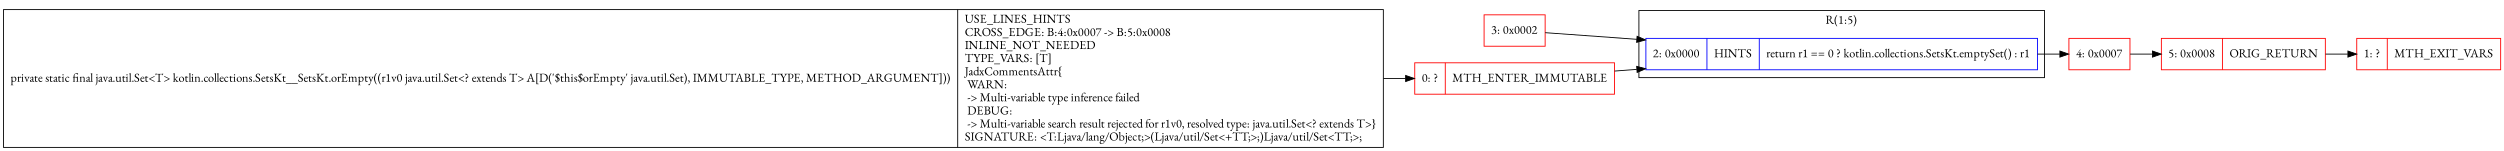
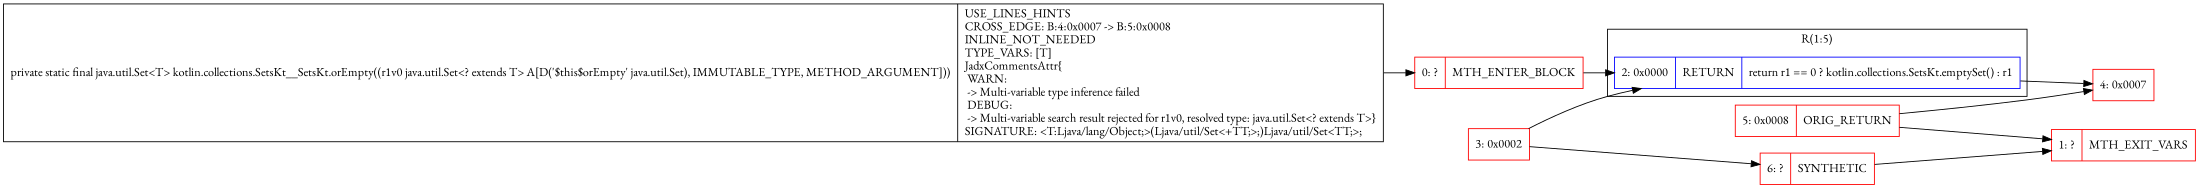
node "2: 0x0000": text "HINTS" -> "RETURN"
edge "4: 0x0007" -> "5: 0x0008": reversed
node "0: ?": text "MTH_ENTER_IMMUTABLE" -> "MTH_ENTER_BLOCK"
node "6: ?": added
